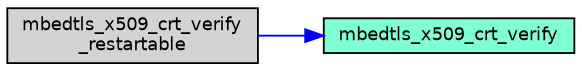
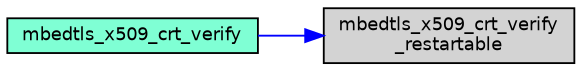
edge "mbedtls_x509_crt_verify _restartable" -> "mbedtls_x509_crt_verify": reversed
